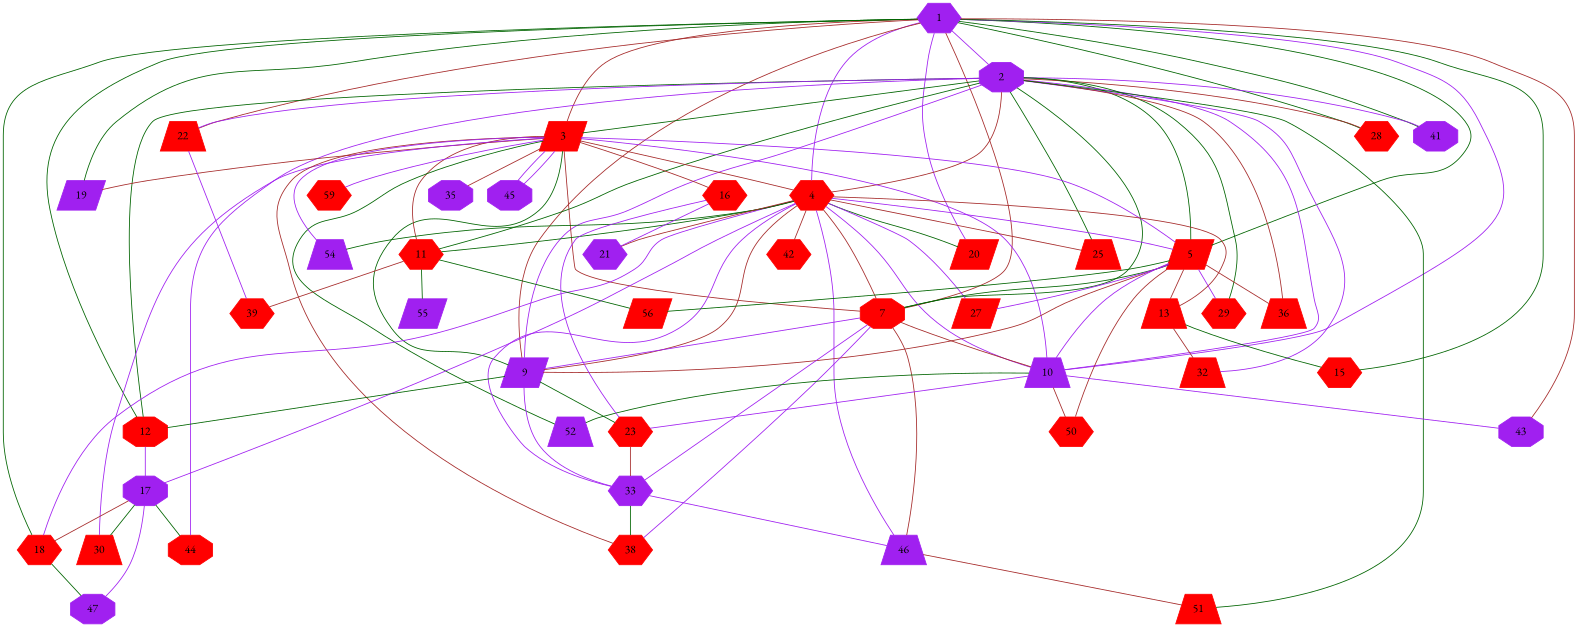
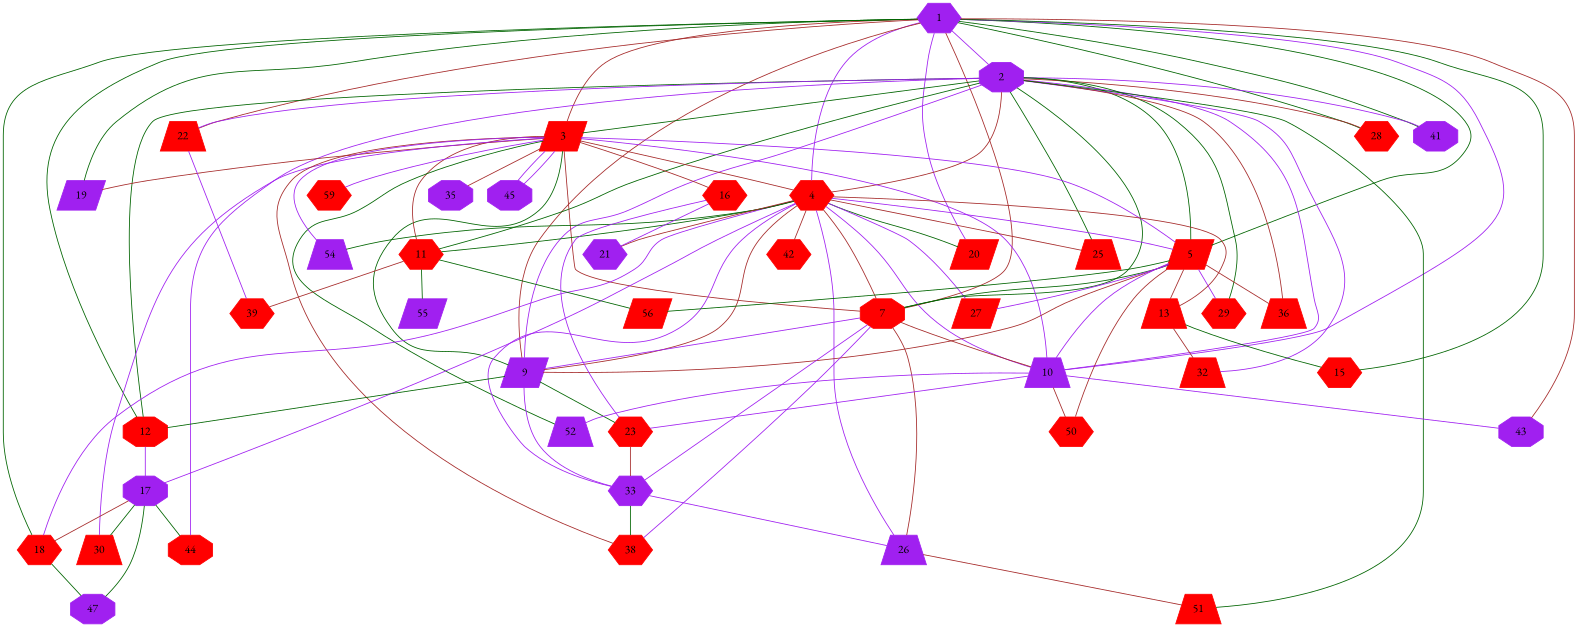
edge "10" -- "52": color darkgreen -> purple
node "46": label "46" -> "26"
edge "17" -- "47": color purple -> darkgreen
